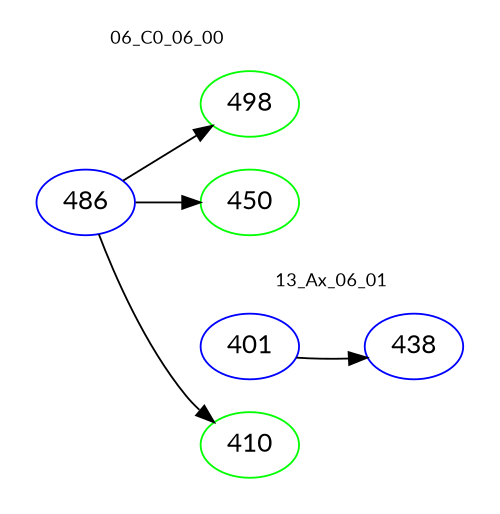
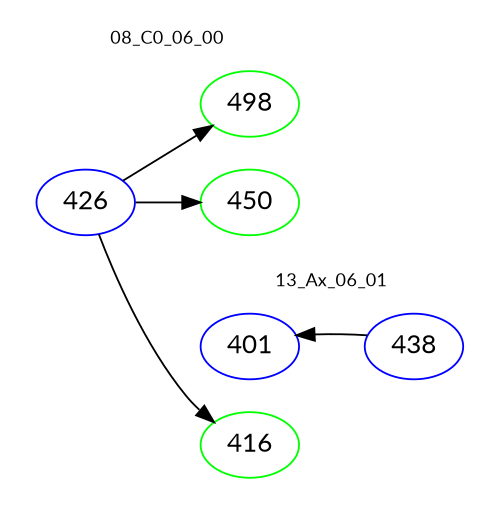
cluster "06_C0_06_00": label "06_C0_06_00" -> "08_C0_06_00"
node "486": label "486" -> "426"
edge "401" -> "438": reversed
node "410": label "410" -> "416"
